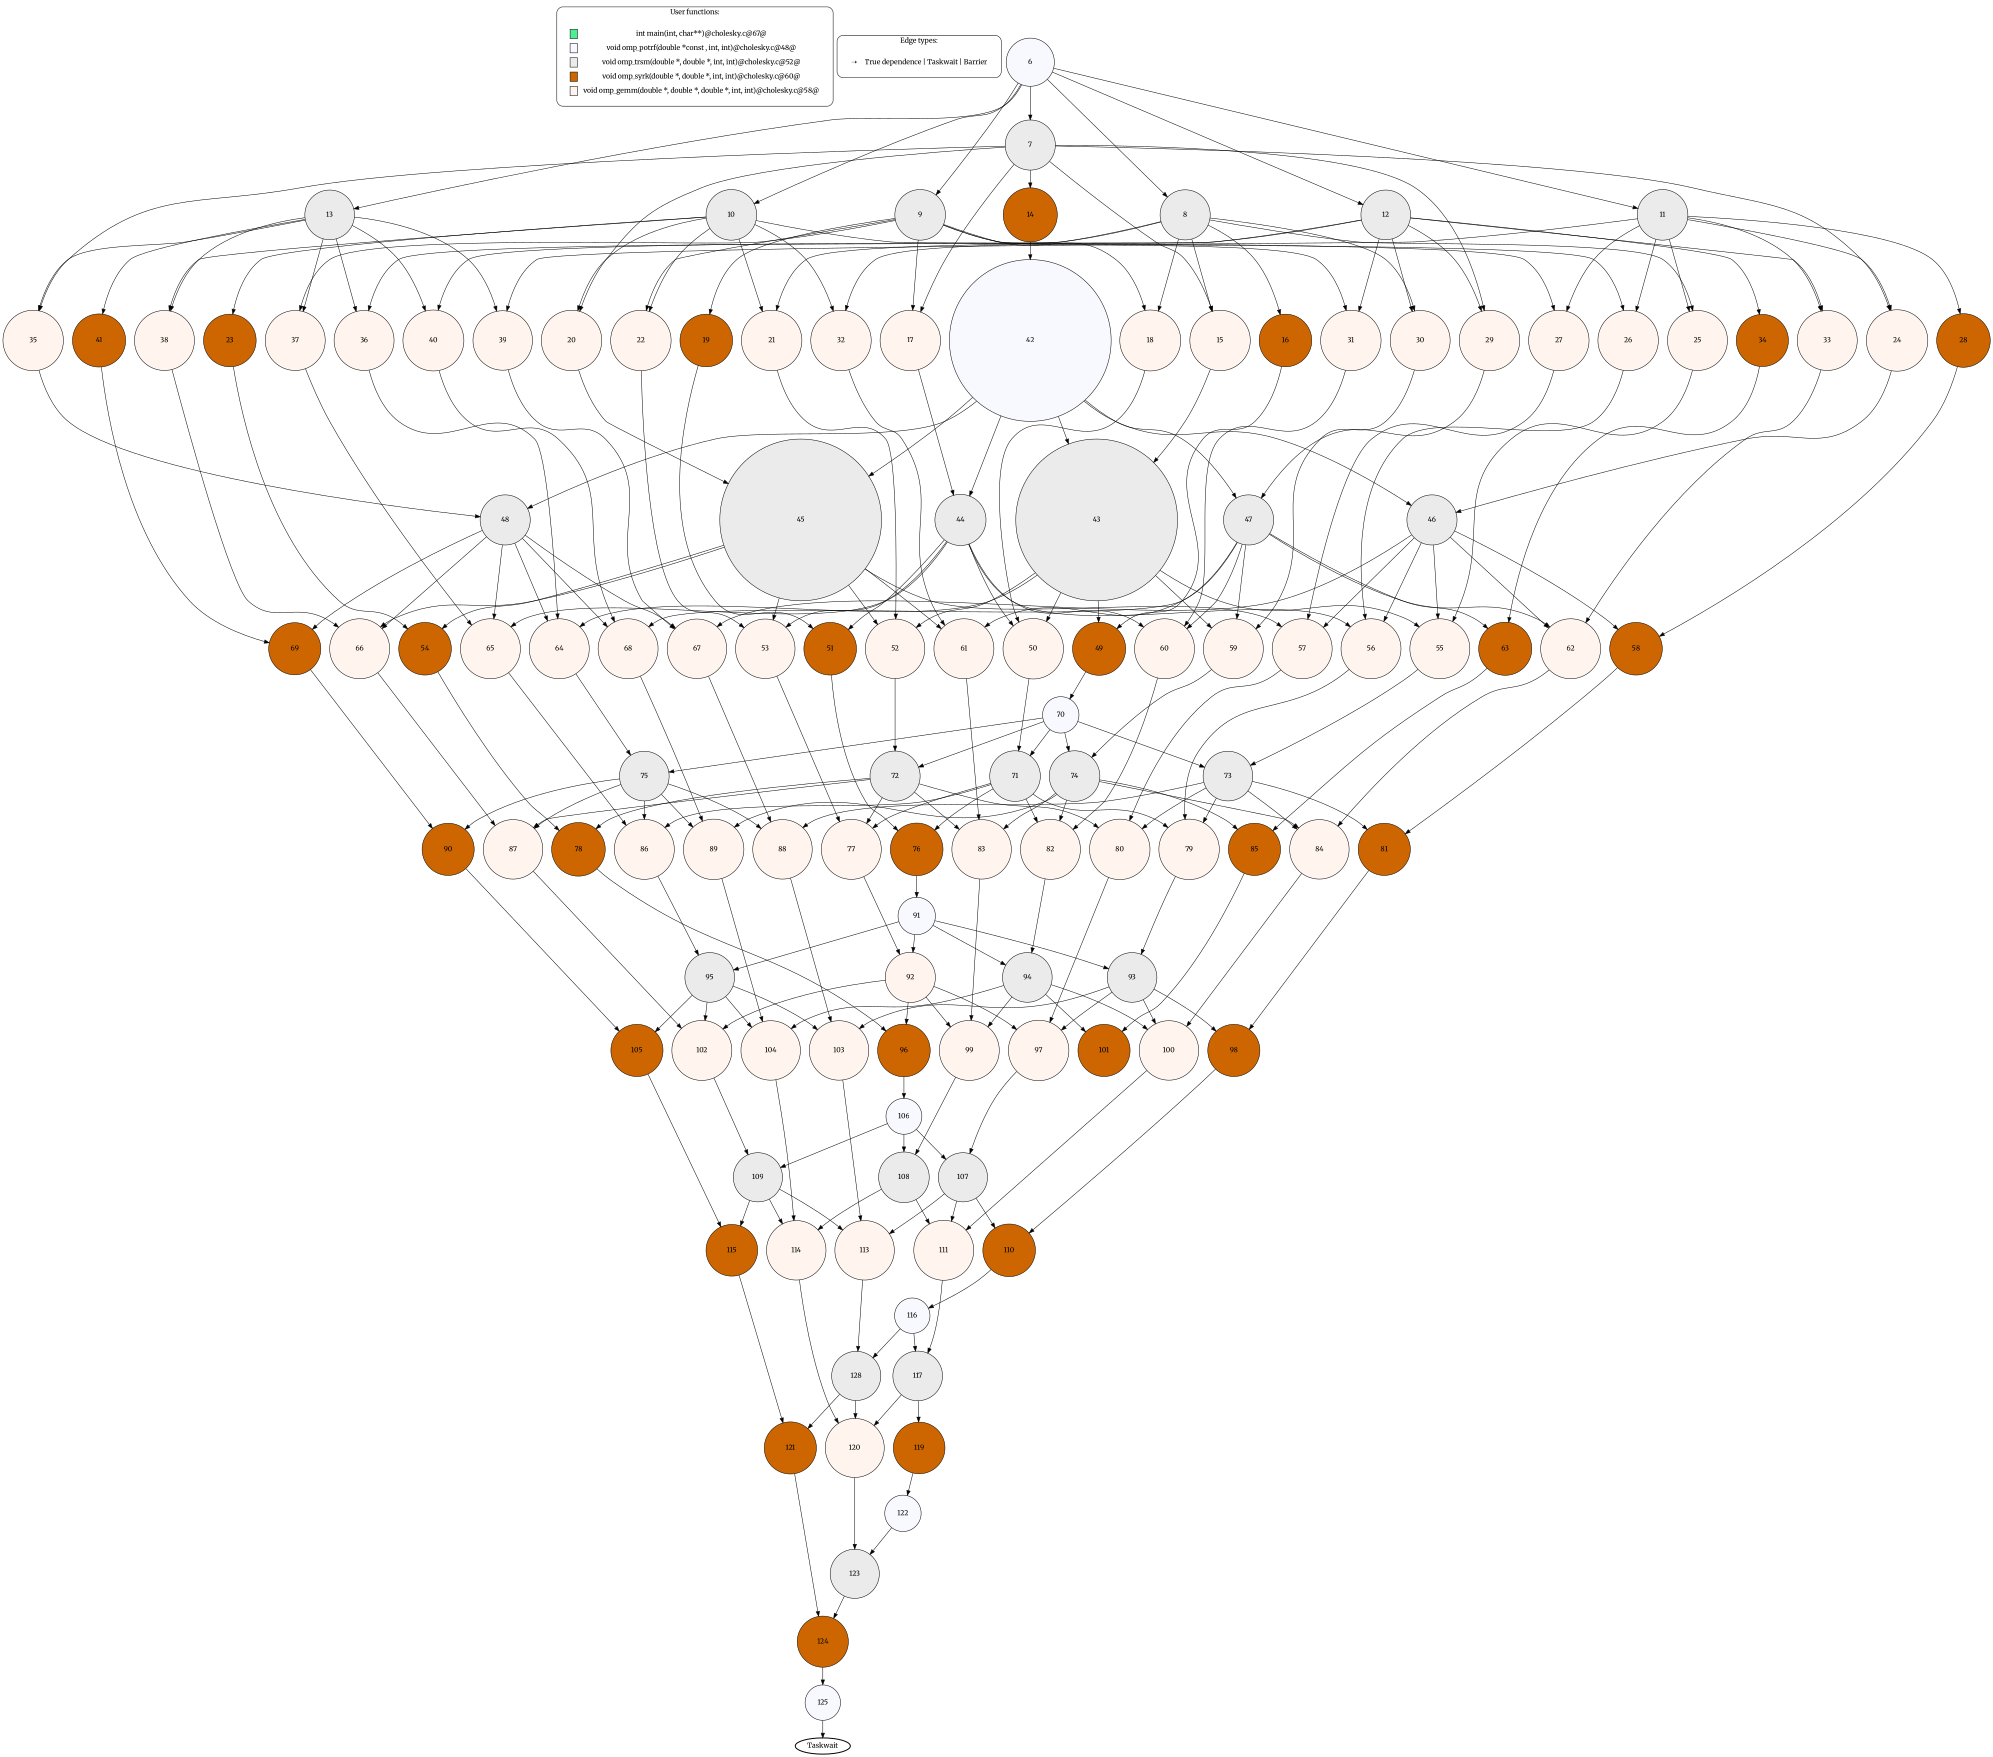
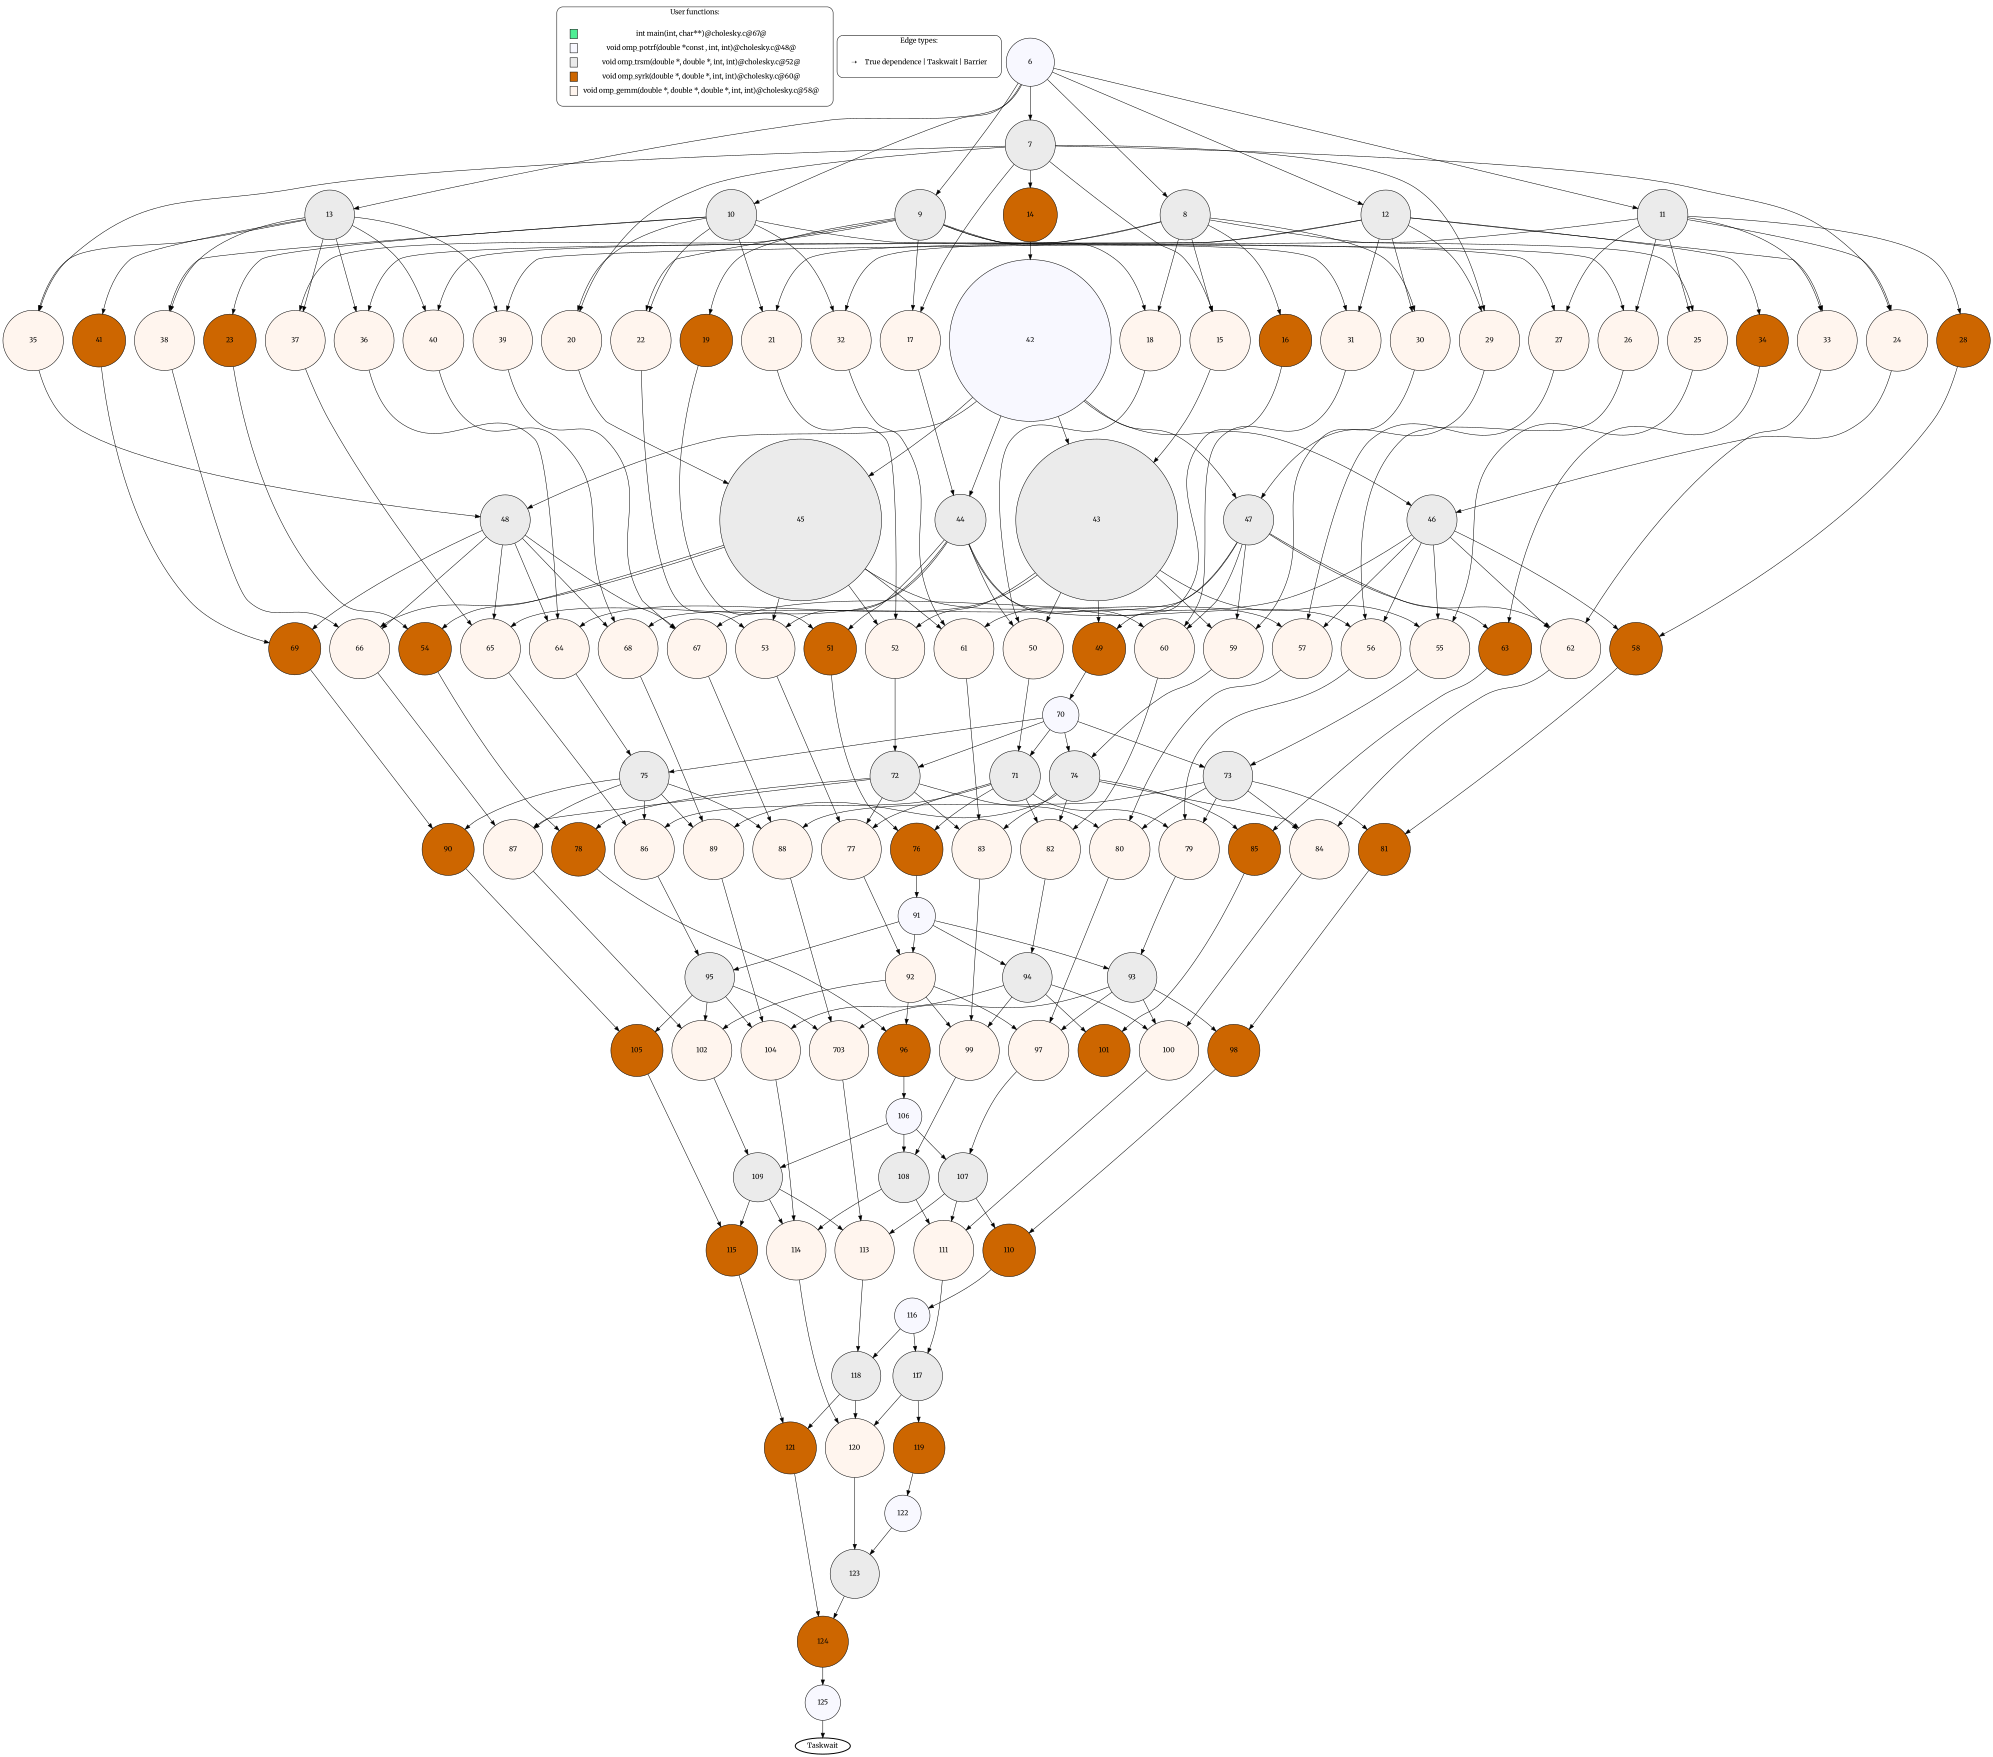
node "103": label "103" -> "703"
node "128": label "128" -> "118"
